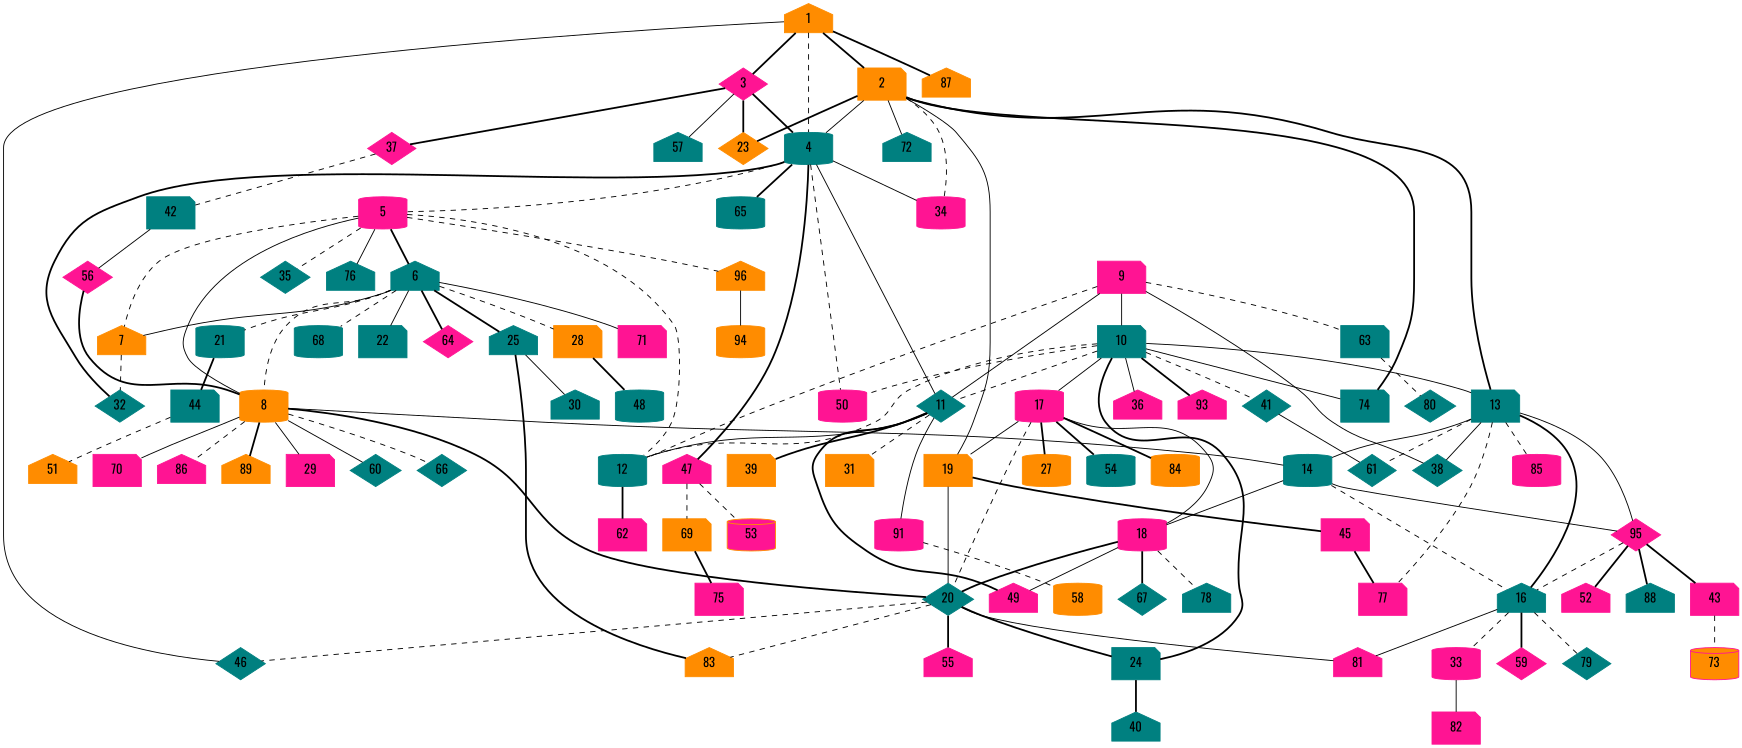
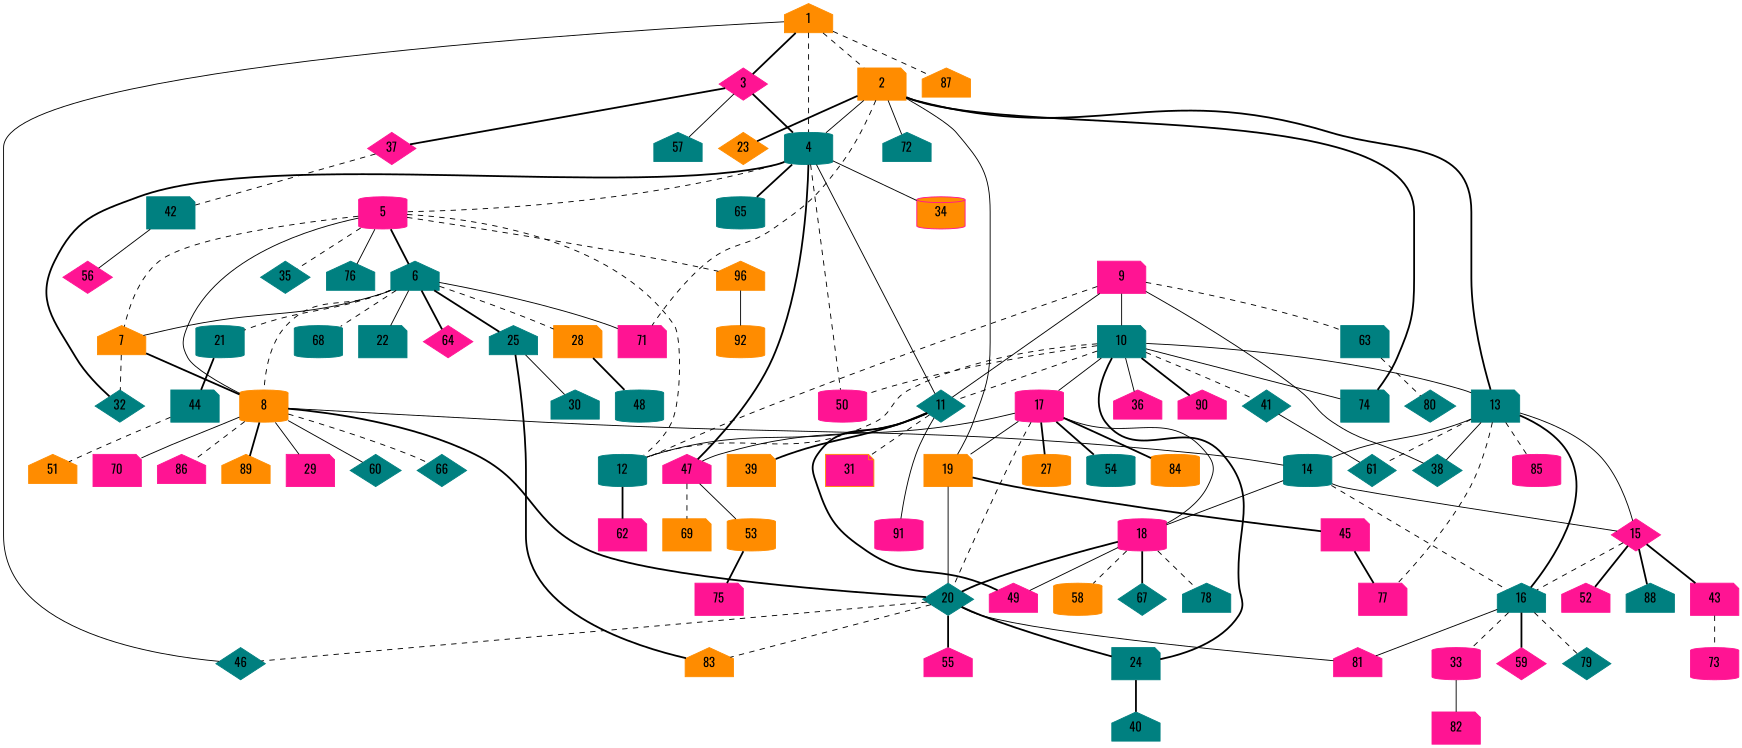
edge "1" -- "2": style bold -> dashed
edge "1" -- "87": style bold -> dashed
edge "3" -- "23": removed
edge "2" -- "34": now "2" -- "71"
node "34": fillcolor deeppink -> darkorange
node "94": label "94" -> "92"
edge "56" -- "8": now "7" -- "8"
node "93": label "93" -> "90"
edge "17" -- "47": added
node "31": fillcolor darkorange -> deeppink
edge "47" -- "53": style dashed -> solid
node "53": fillcolor deeppink -> darkorange
node "95": label "95" -> "15"
edge "91" -- "58": now "18" -- "58"
edge "69" -- "75": now "53" -- "75"
node "73": fillcolor darkorange -> deeppink
